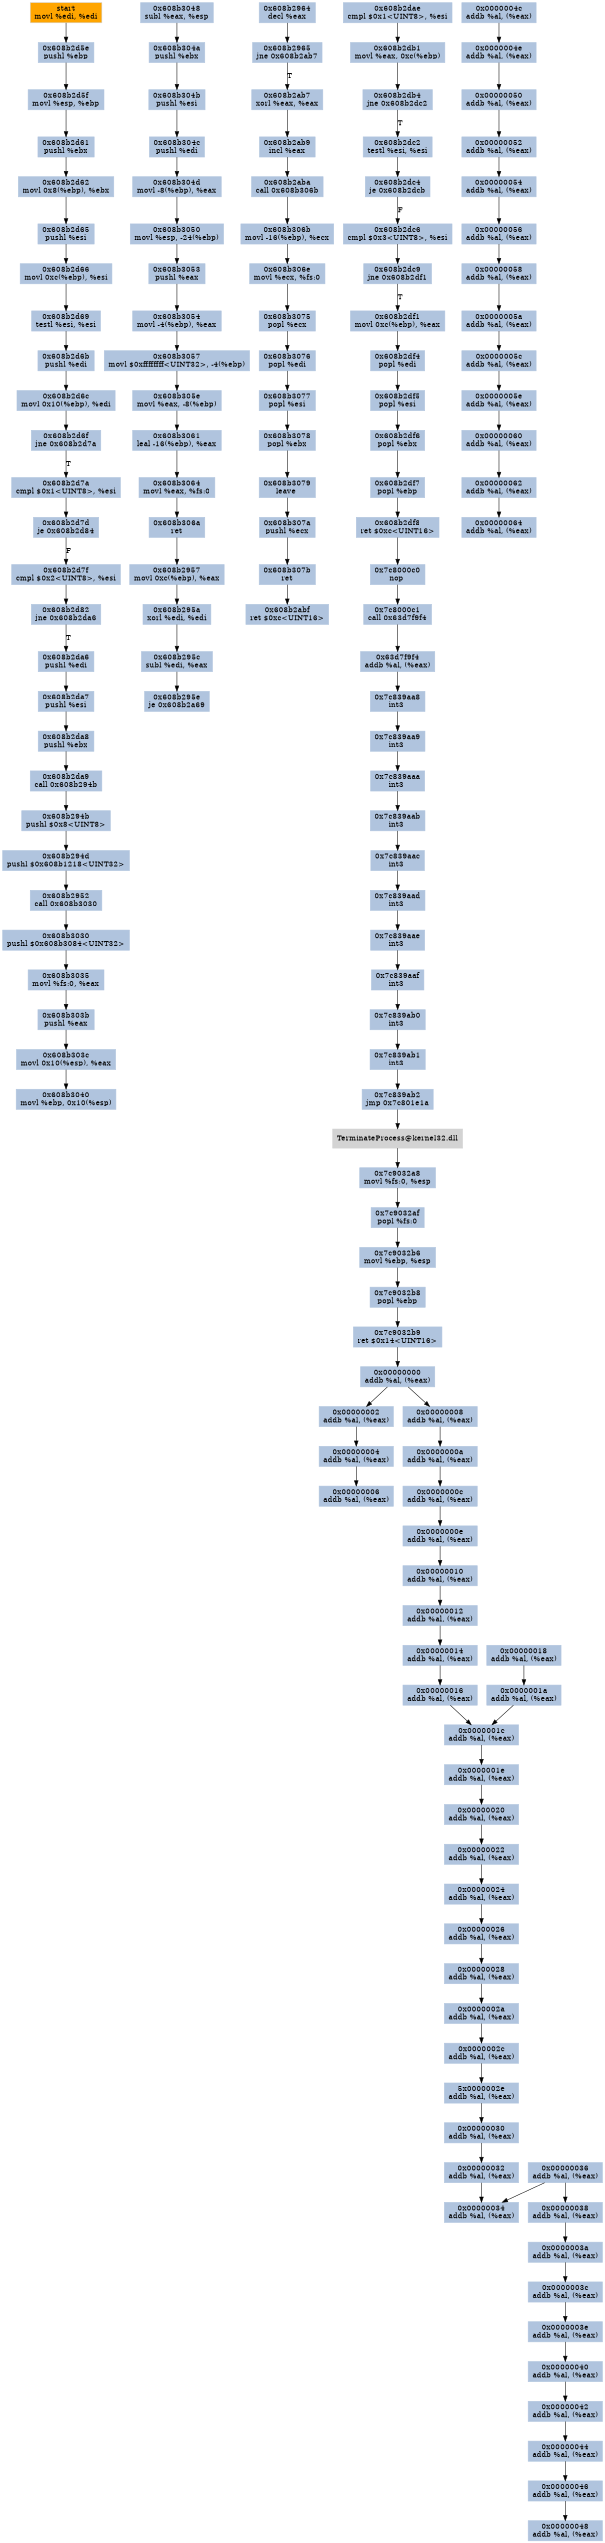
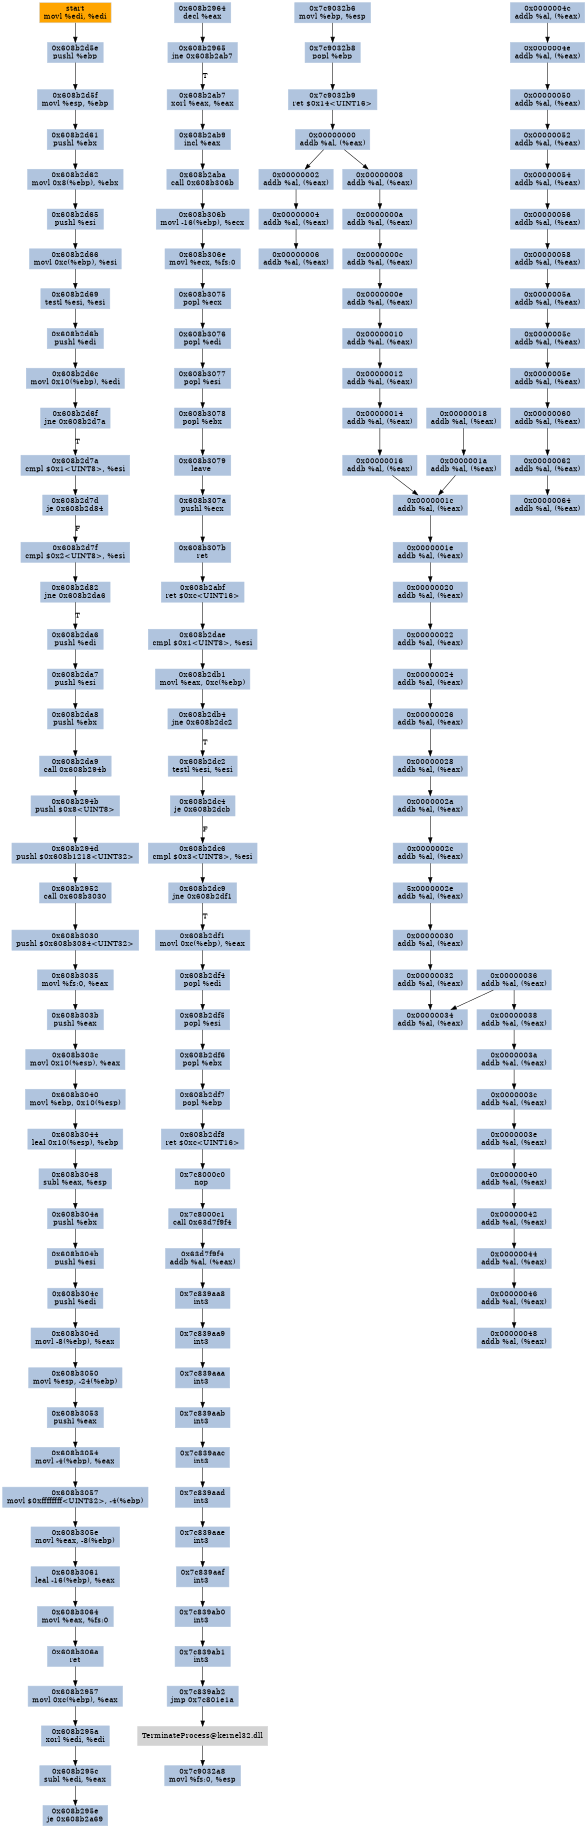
edge "0x608b2abf ret $0xc<UINT16>" -> "0x608b2dae cmpl $0x1<UINT8>, %esi": added
node "0x608b3044 leal 0x10(%esp), %ebp": added
node "0x7c9032af popl %fs:0": removed
